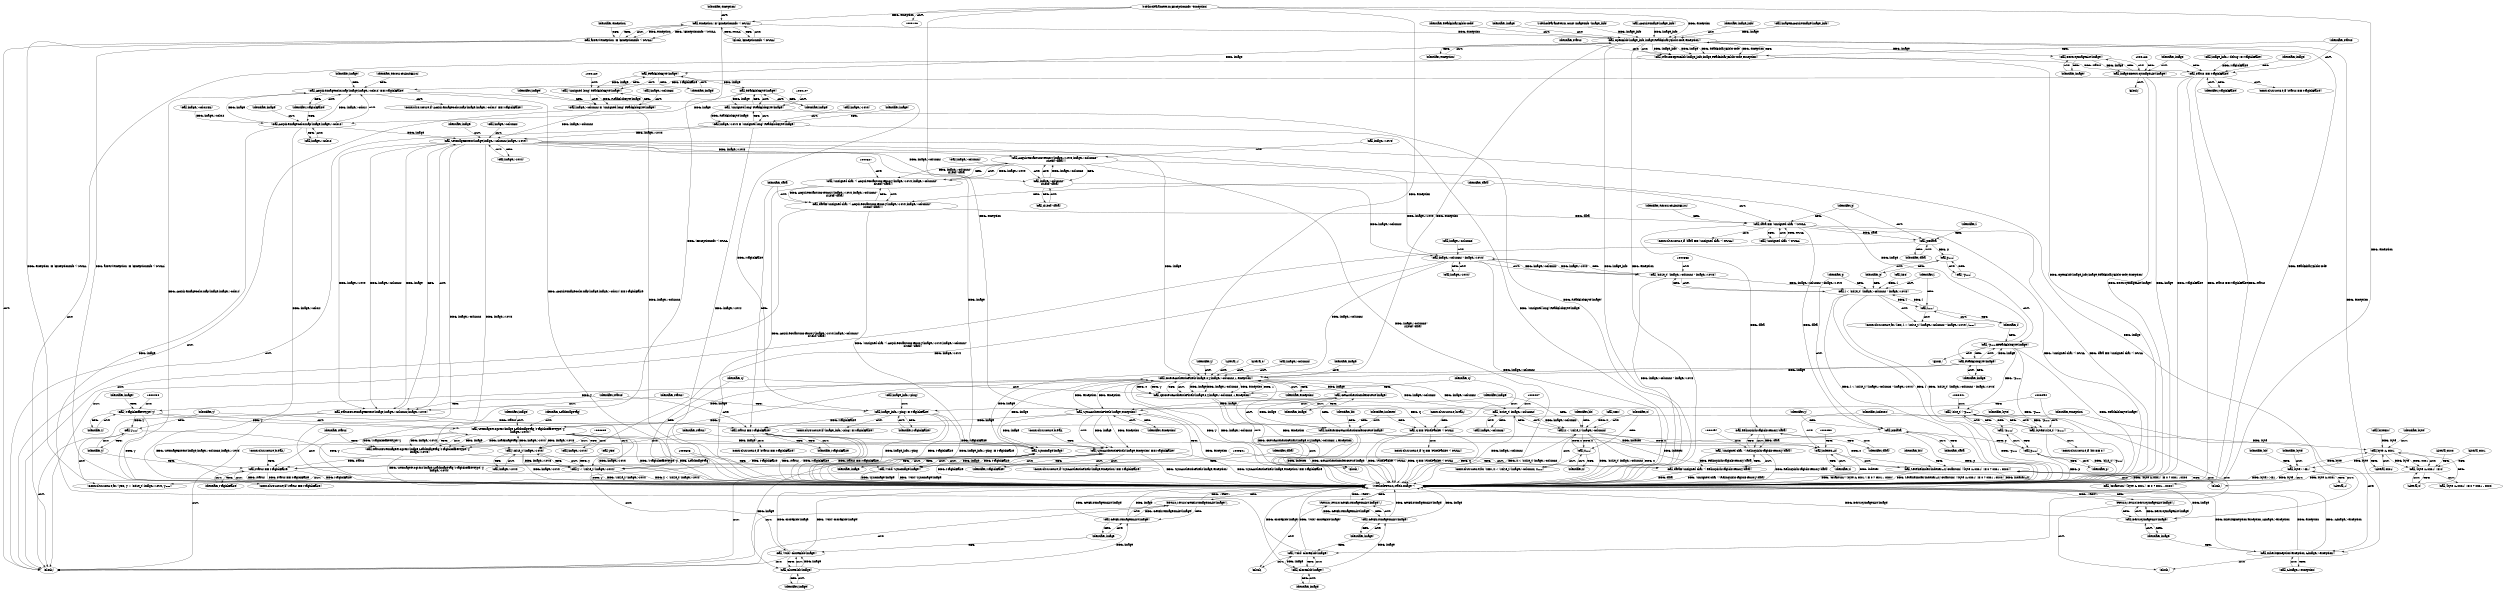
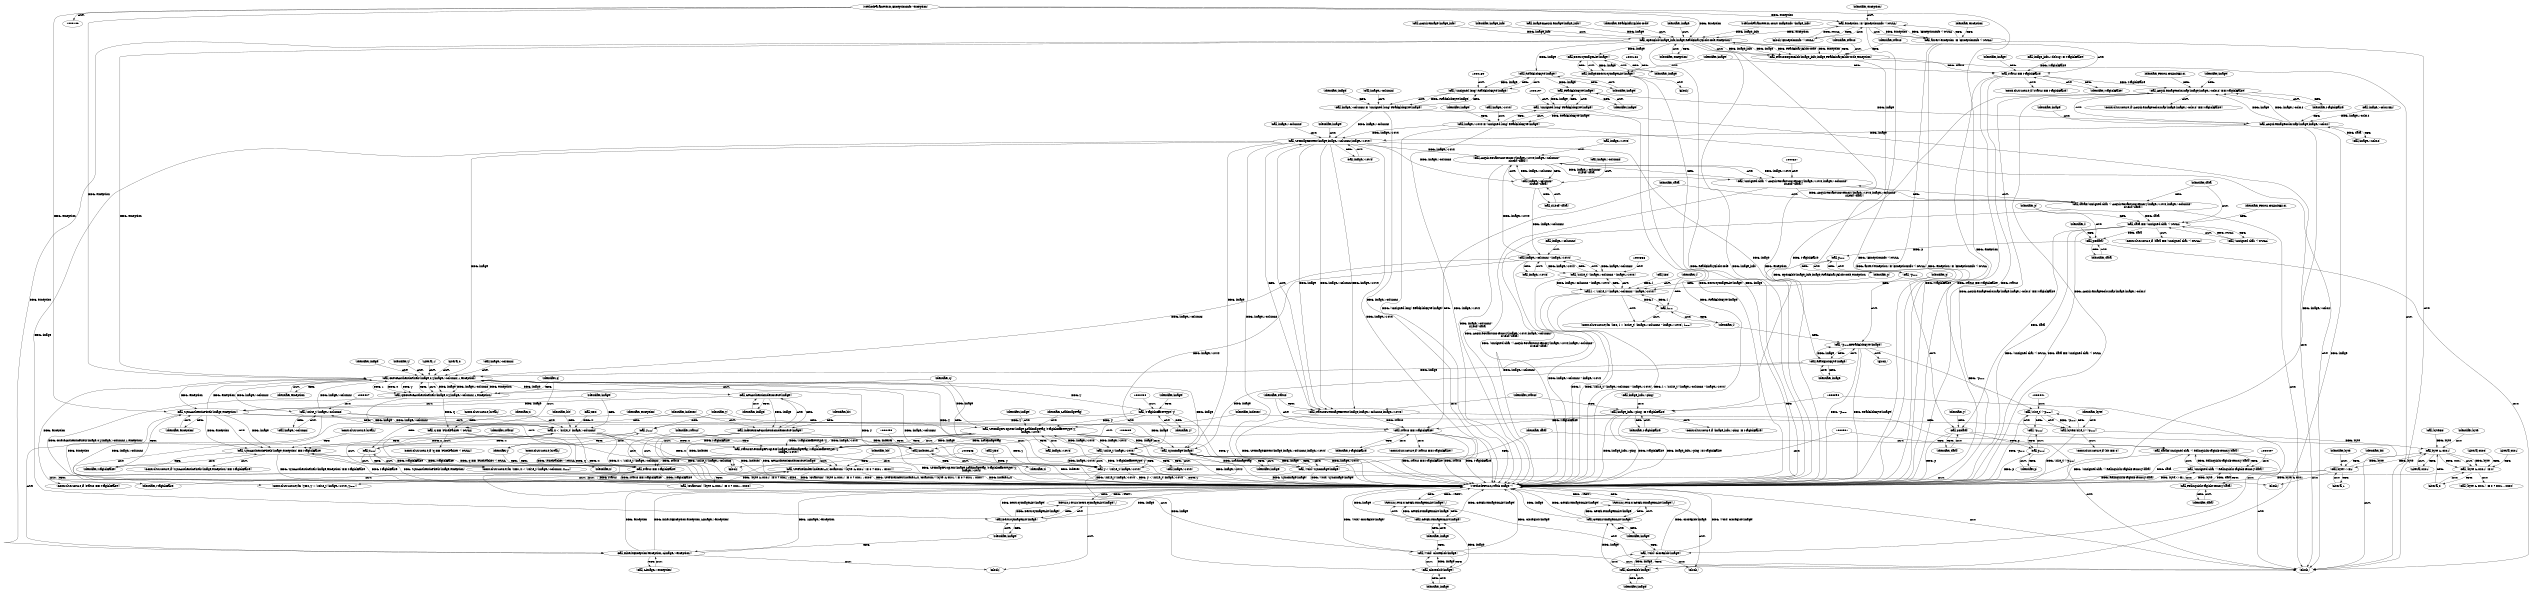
edge "(Call,image->colors)" -> "(Call,AcquireImageColormap(image,image->colors))": label "AST: " -> "DDG: data"
edge "(Call,data == (unsigned char *) NULL)" -> "(Call,RelinquishMagickMemory(data))": removed, label "DDG: data"
edge "(Call,exception != (ExceptionInfo *) NULL)" -> "(Call,(ssize_t) image->rows)": now "(Call,exception != (ExceptionInfo *) NULL)" -> "(MethodReturn,static Image *)"
